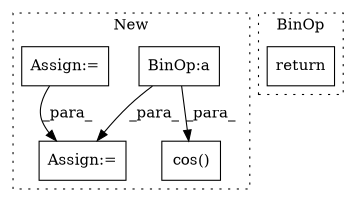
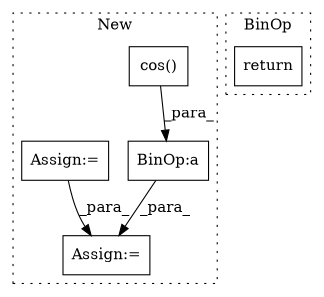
edge "BinOp:a" -> "cos()": reversed
